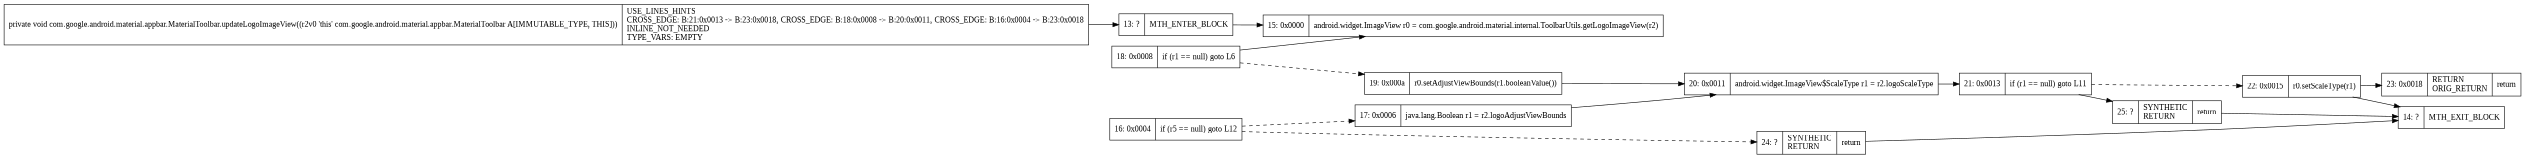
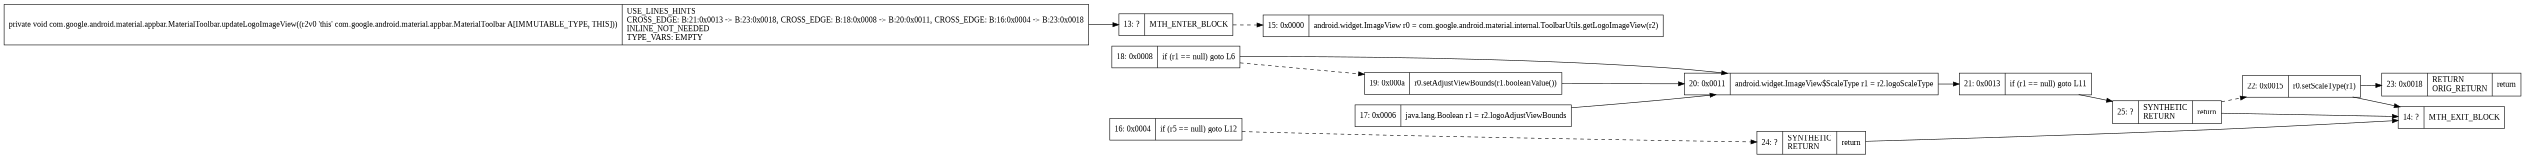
edge "13: ?" -> "15: 0x0000": style solid -> dashed
edge "18: 0x0008" -> "15: 0x0000": now "18: 0x0008" -> "20: 0x0011"
edge "21: 0x0013" -> "22: 0x0015": now "25: ?" -> "22: 0x0015"
edge "16: 0x0004" -> "17: 0x0006": removed
